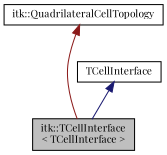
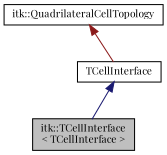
edge "itk::TCellInterface < TCellInterface >" -> "itk::QuadrilateralCellTopology": now "TCellInterface" -> "itk::QuadrilateralCellTopology"
